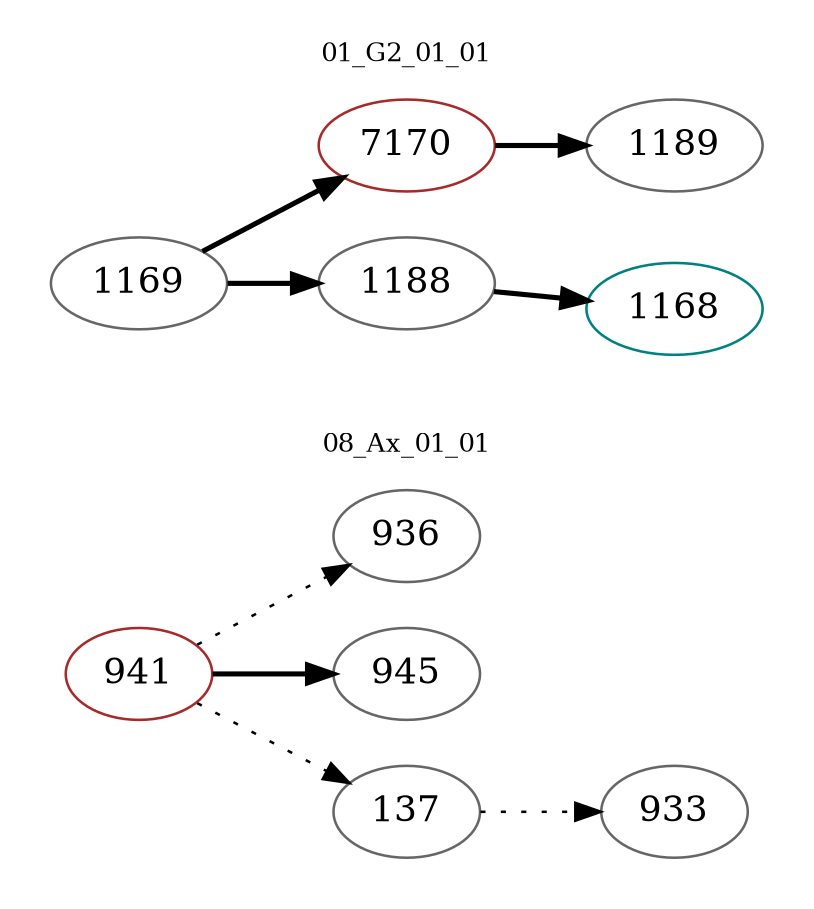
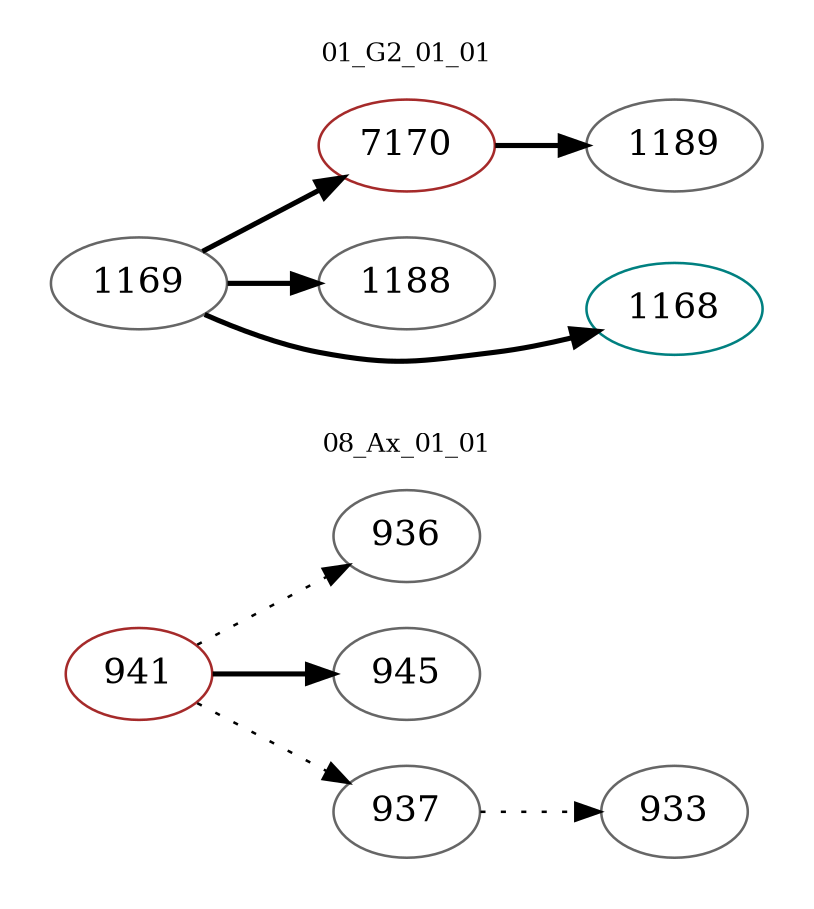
edge "1188" -> "1168": now "1169" -> "1168"
node "137": label "137" -> "937"
